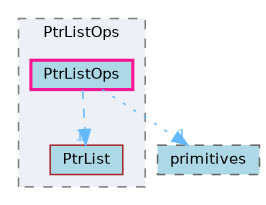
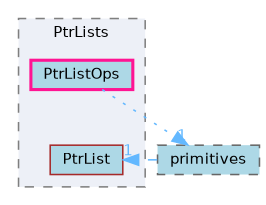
cluster "PtrListOps": label "PtrListOps" -> "PtrLists"
edge "PtrListOps" -> "PtrList": now "primitives" -> "PtrList"
